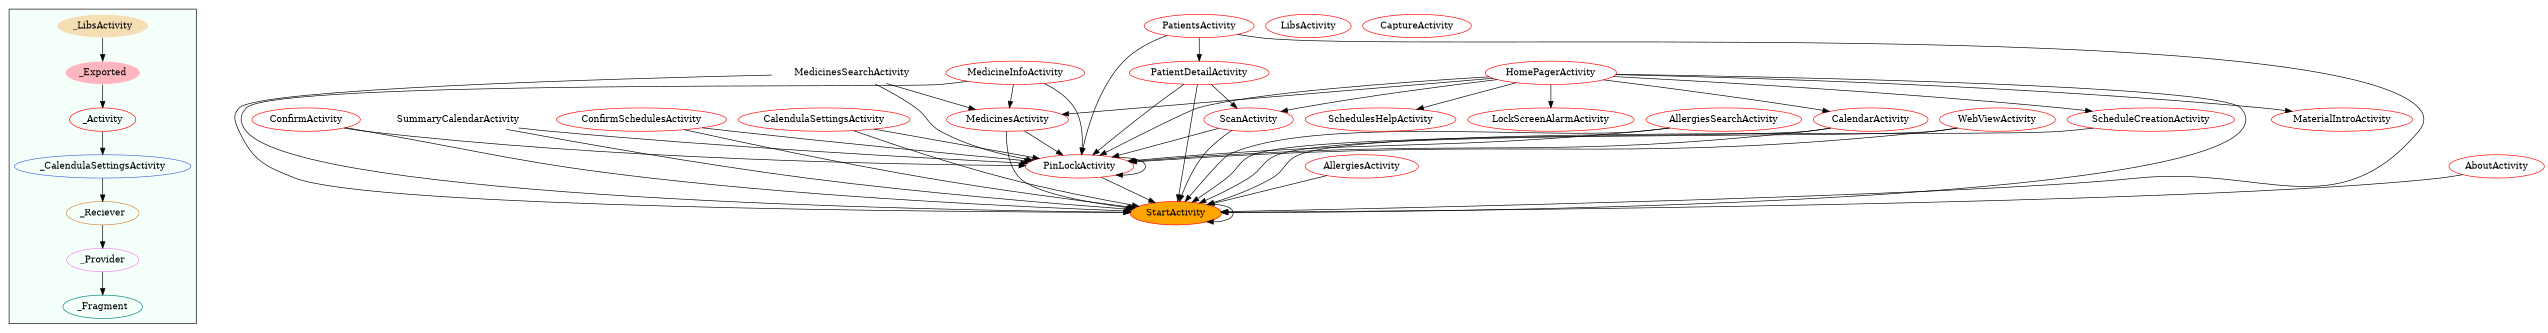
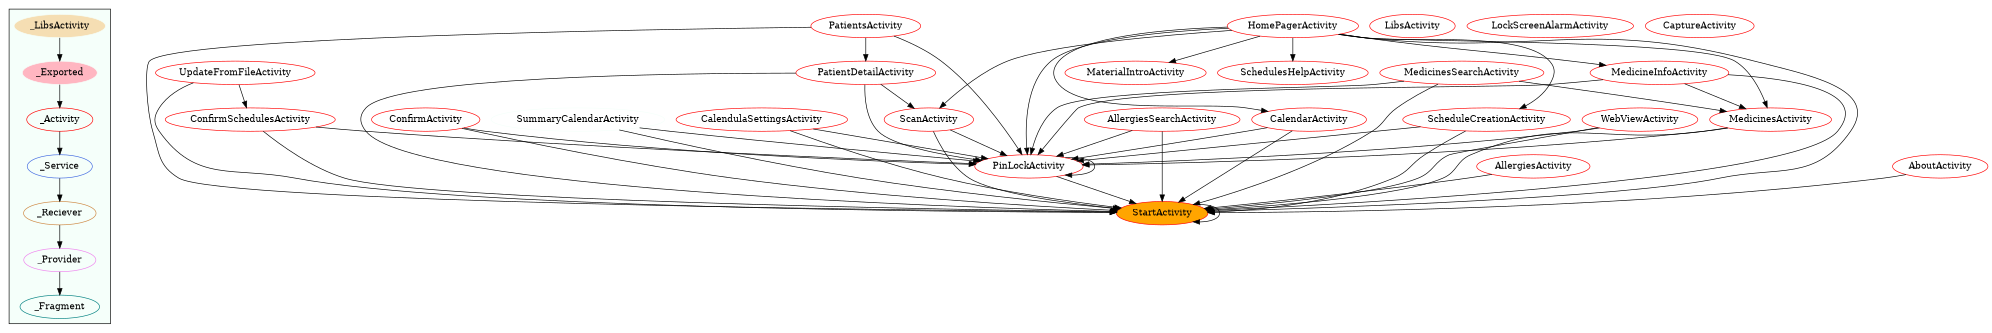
node "UpdateFromFileActivity": added
node "MedicinesSearchActivity": color mintcream -> red
edge "HomePagerActivity" -> "LockScreenAlarmActivity": now "HomePagerActivity" -> "MedicineInfoActivity"
edge "ScheduleCreationActivity" -> "PinLockActivity": added
node "_CalendulaSettingsActivity": label "_CalendulaSettingsActivity" -> "_Service"
